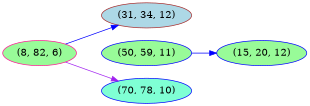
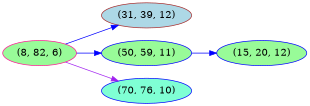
node "(31, 34, 12)": label "(31, 34, 12)" -> "(31, 39, 12)"
edge "(8, 82, 6)" -> "(50, 59, 11)": added
node "(70, 78, 10)": label "(70, 78, 10)" -> "(70, 76, 10)"
